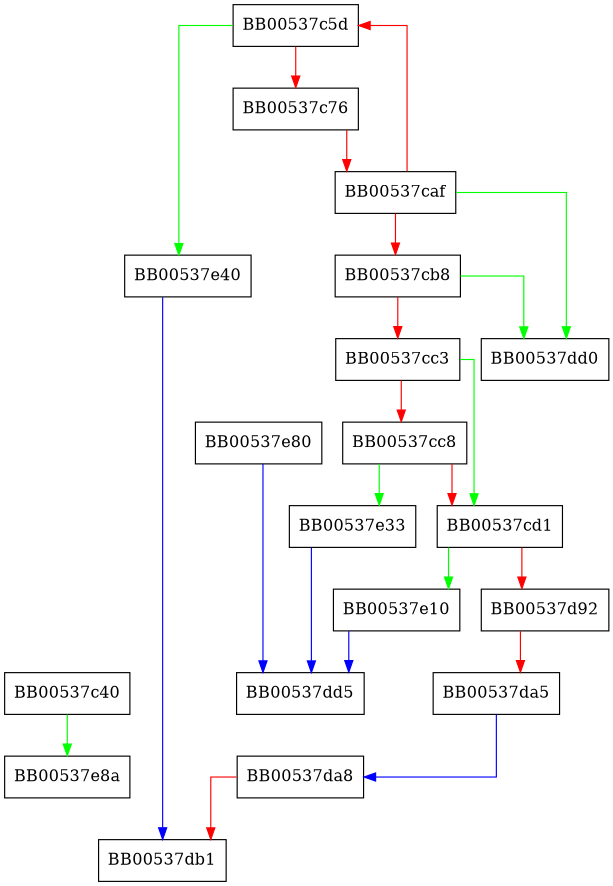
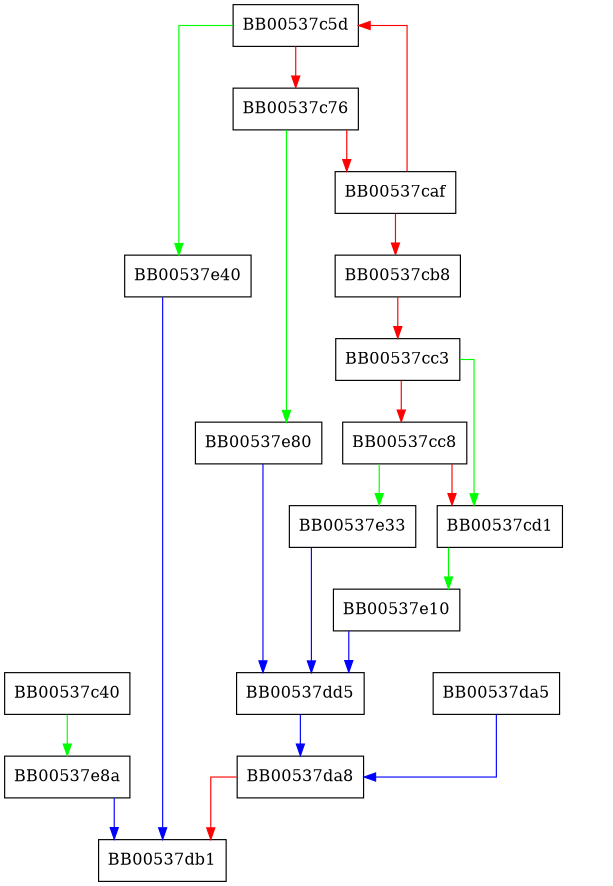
edge "BB00537c76" -> "BB00537e80": added
node "BB00537dd0": removed
node "BB00537d92": removed
edge "BB00537dd5" -> "BB00537da8": added
edge "BB00537e8a" -> "BB00537db1": added
